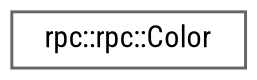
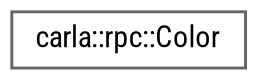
node "rpc::rpc::Color": label "rpc::rpc::Color" -> "carla::rpc::Color"
